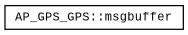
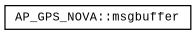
node "AP_GPS_GPS::msgbuffer": label "AP_GPS_GPS::msgbuffer" -> "AP_GPS_NOVA::msgbuffer"
